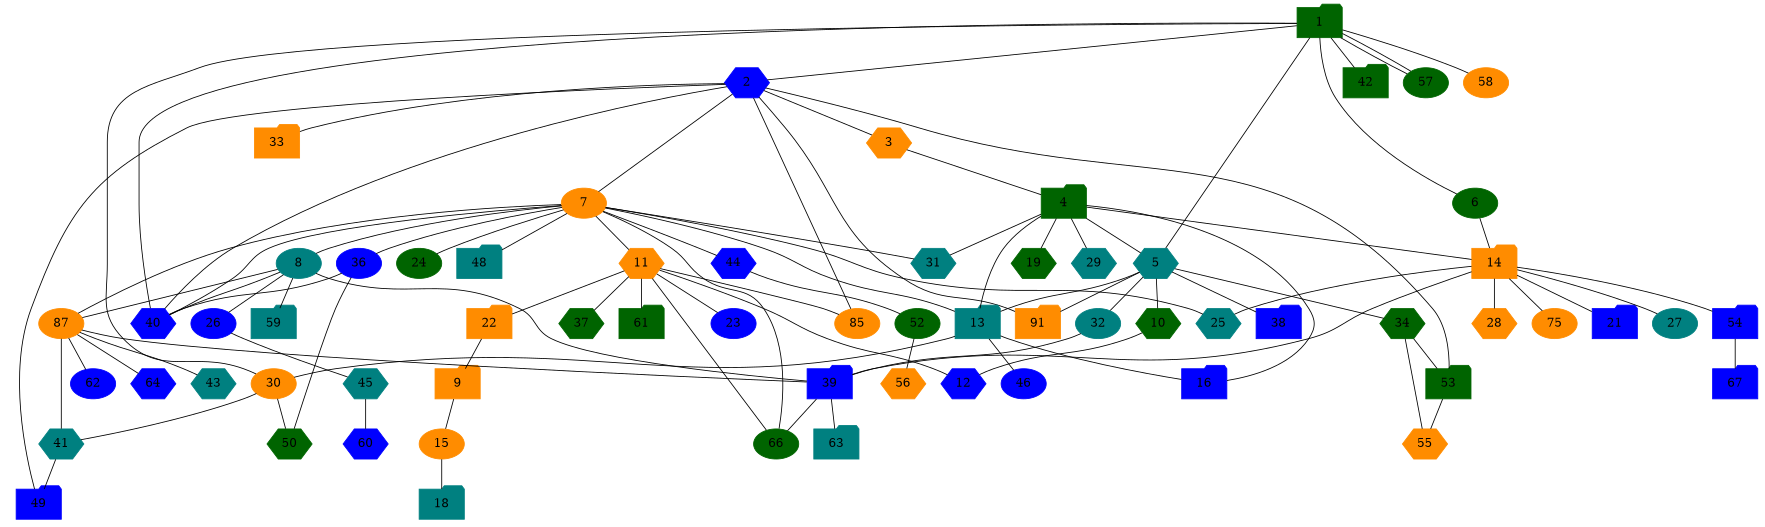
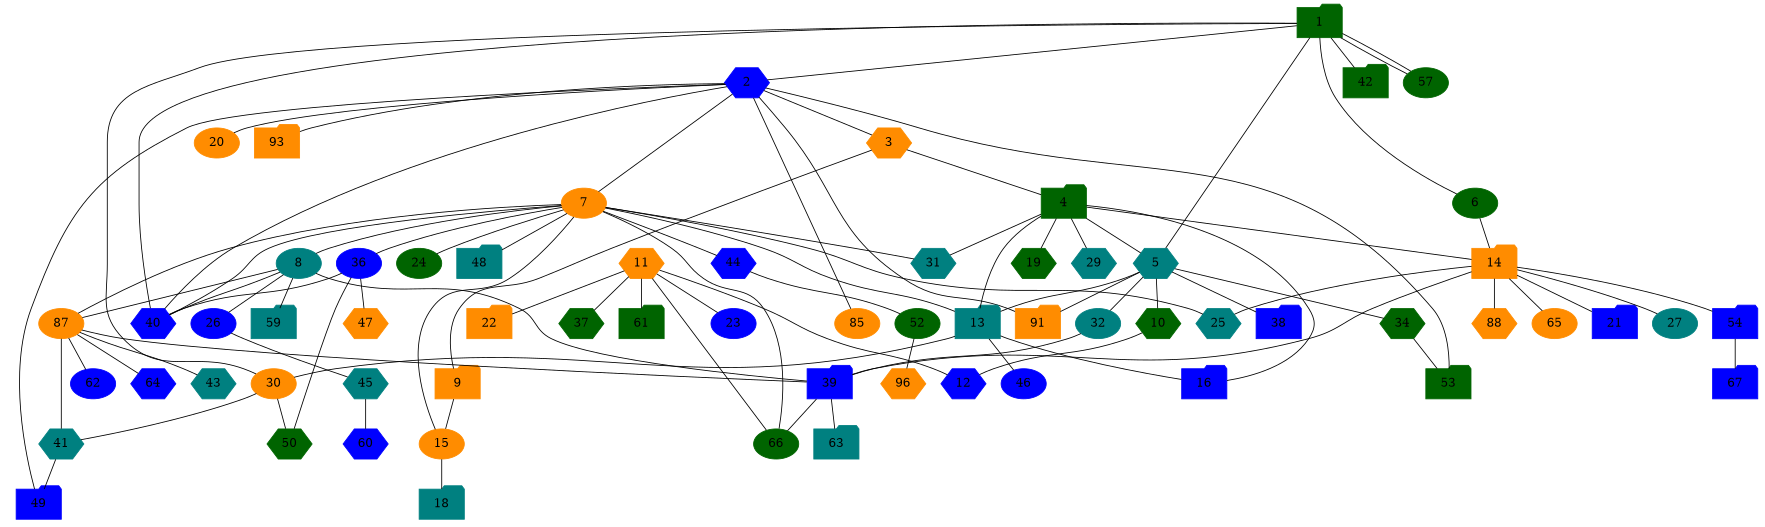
node "58": removed
node "20": added
node "33": label "33" -> "93"
edge "7" -- "11": now "7" -- "15"
edge "11" -- "85": removed
node "47": added
node "28": label "28" -> "88"
node "75": label "75" -> "65"
edge "22" -- "9": now "3" -- "9"
node "56": label "56" -> "96"
node "55": removed
